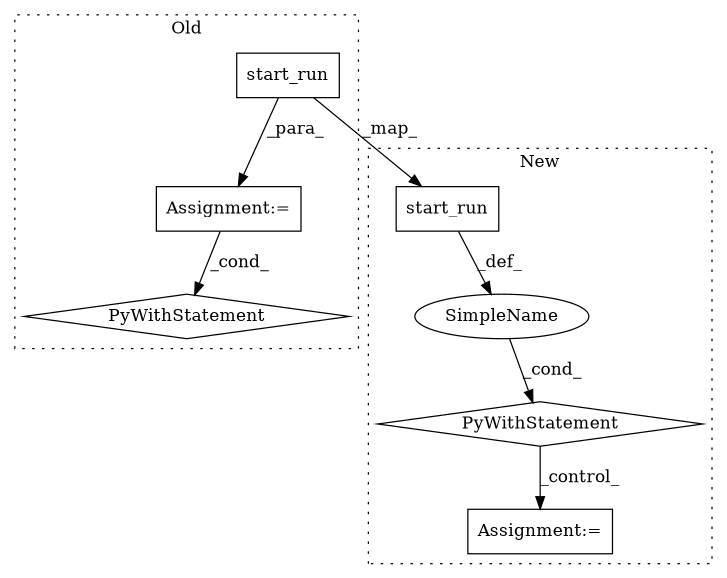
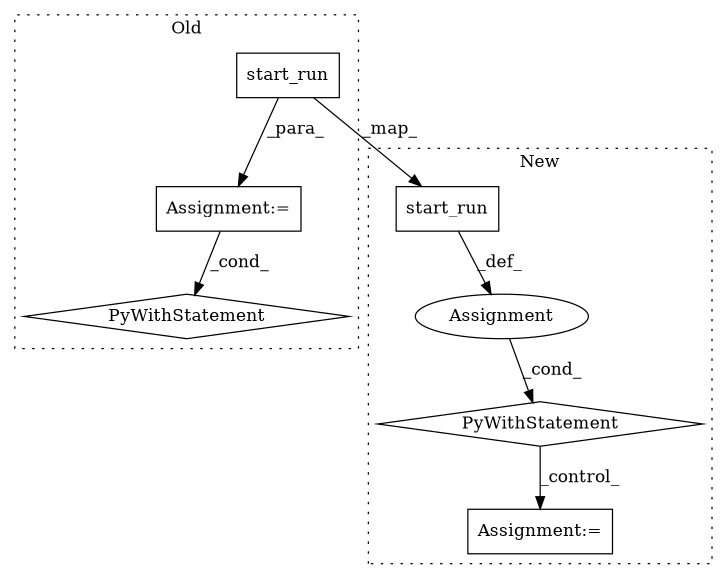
node "SimpleName": label "SimpleName" -> "Assignment"
